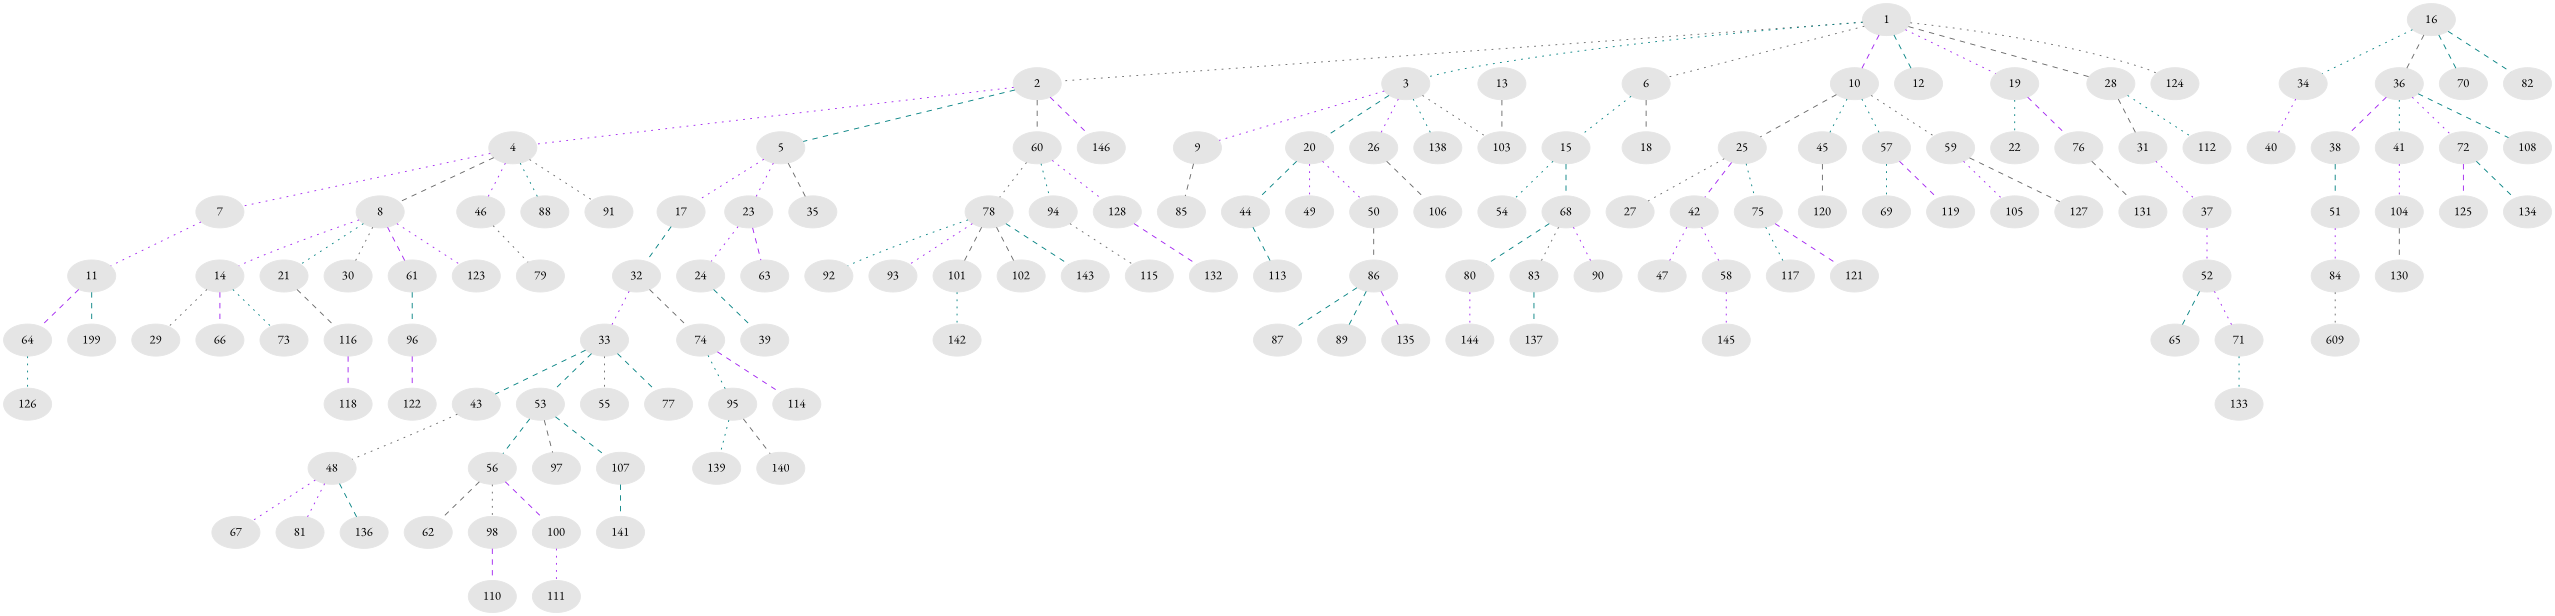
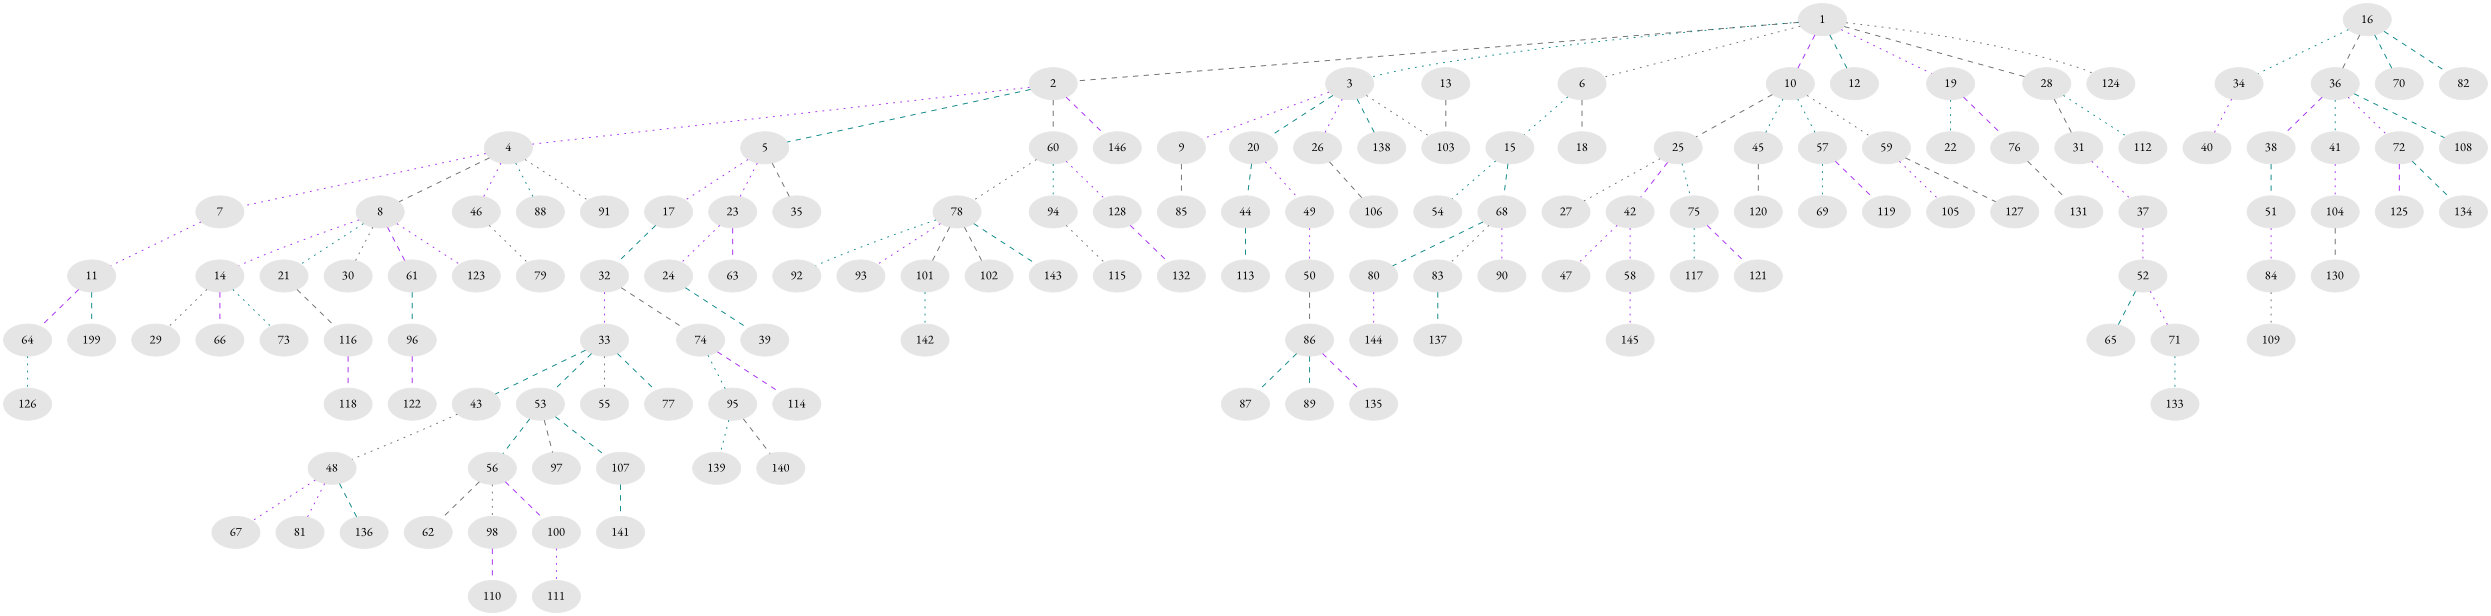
edge "1" -- "2": style dotted -> dashed
edge "3" -- "138": style dotted -> dashed
edge "20" -- "50": now "49" -- "50"
node "609": label "609" -> "109"
